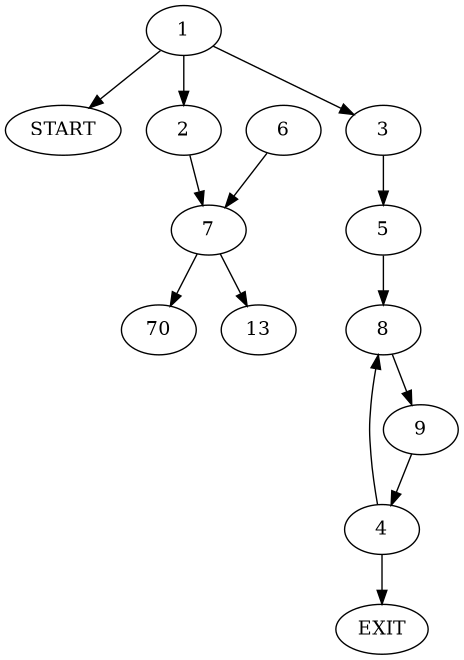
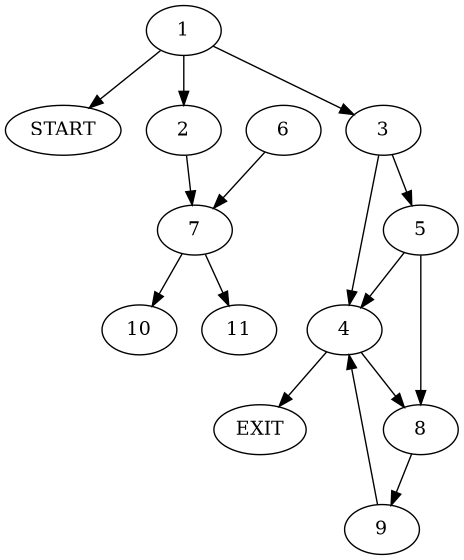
edge "3" -> "4": added
edge "5" -> "4": added
node "70": label "70" -> "10"
node "13": label "13" -> "11"
